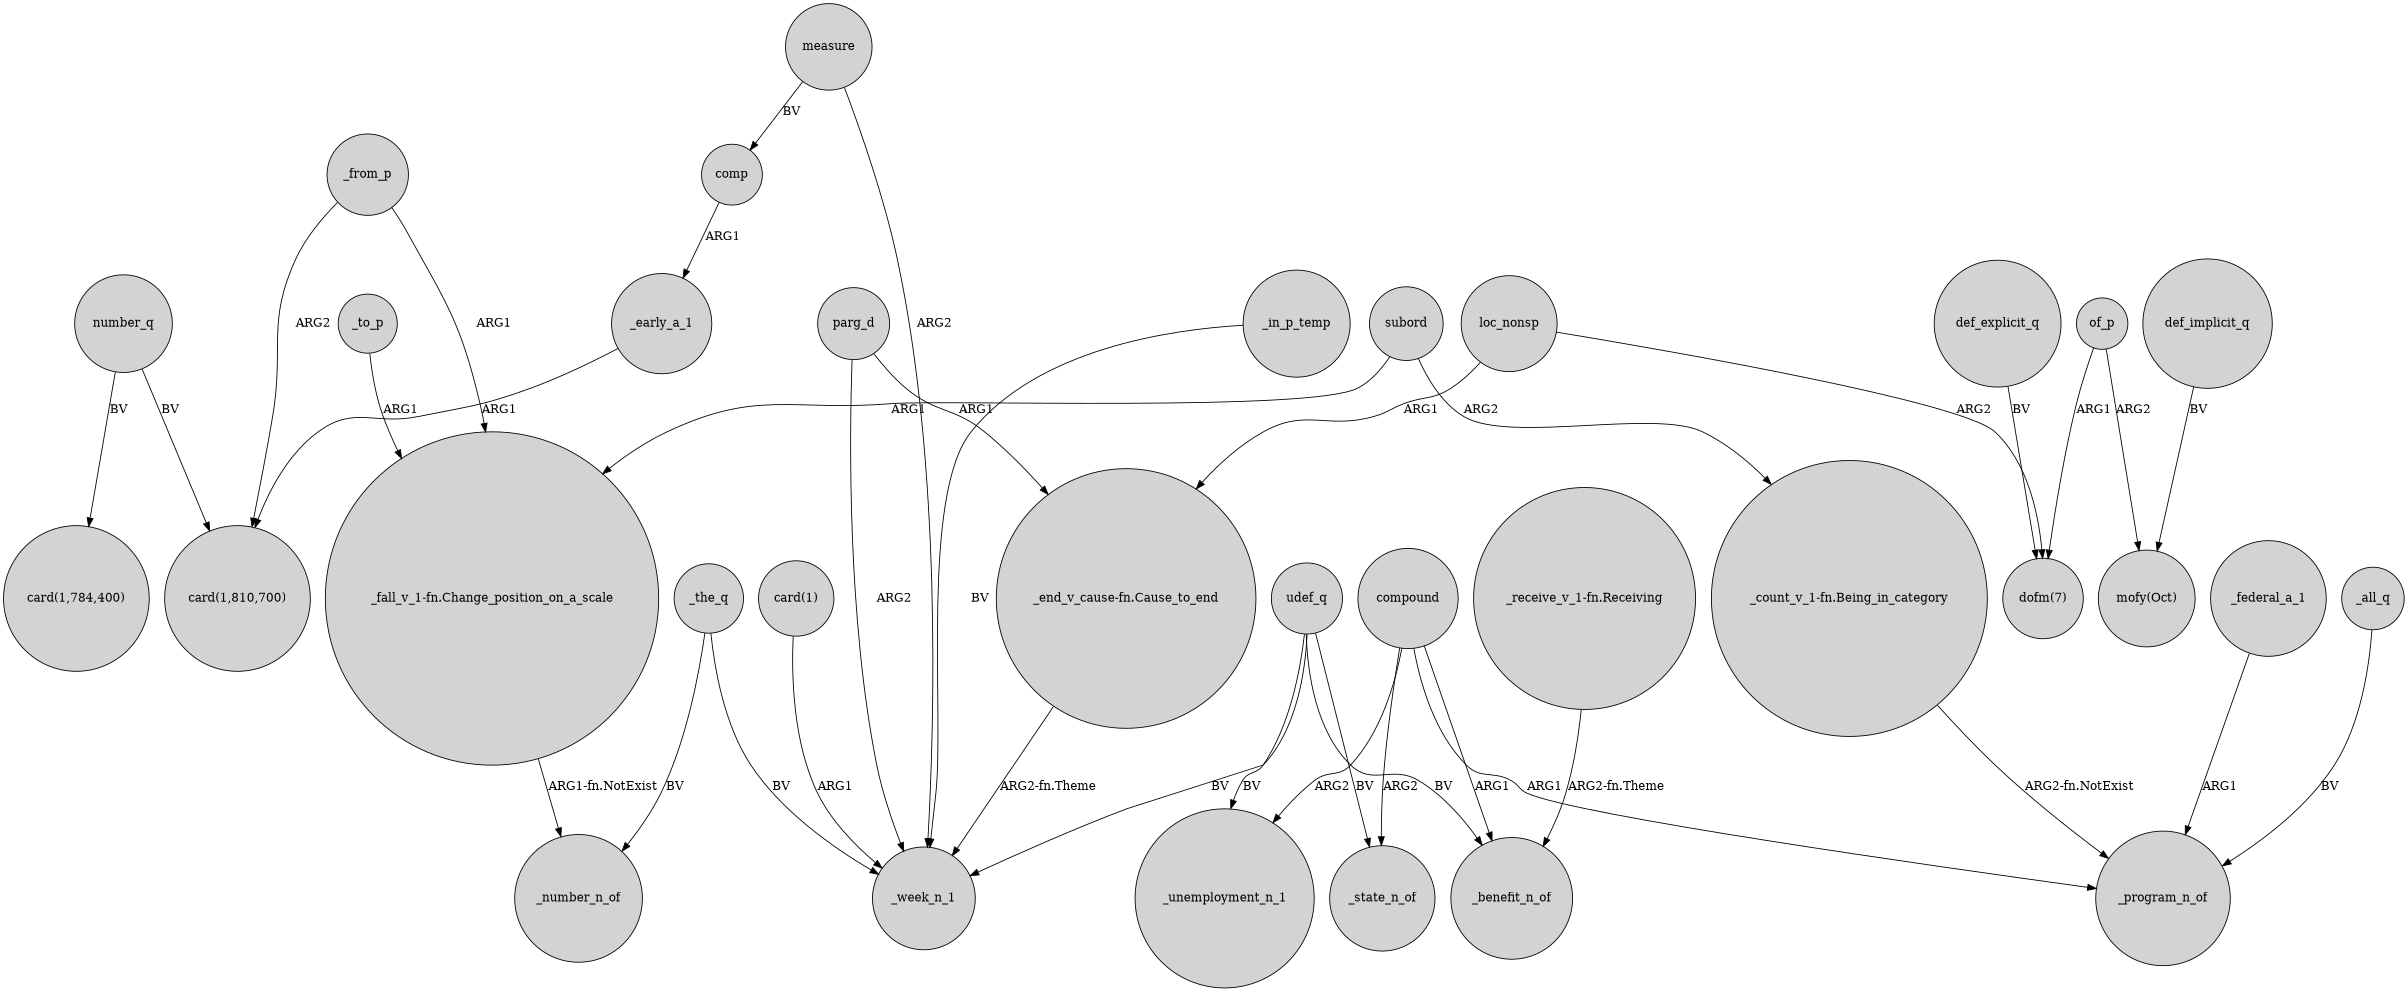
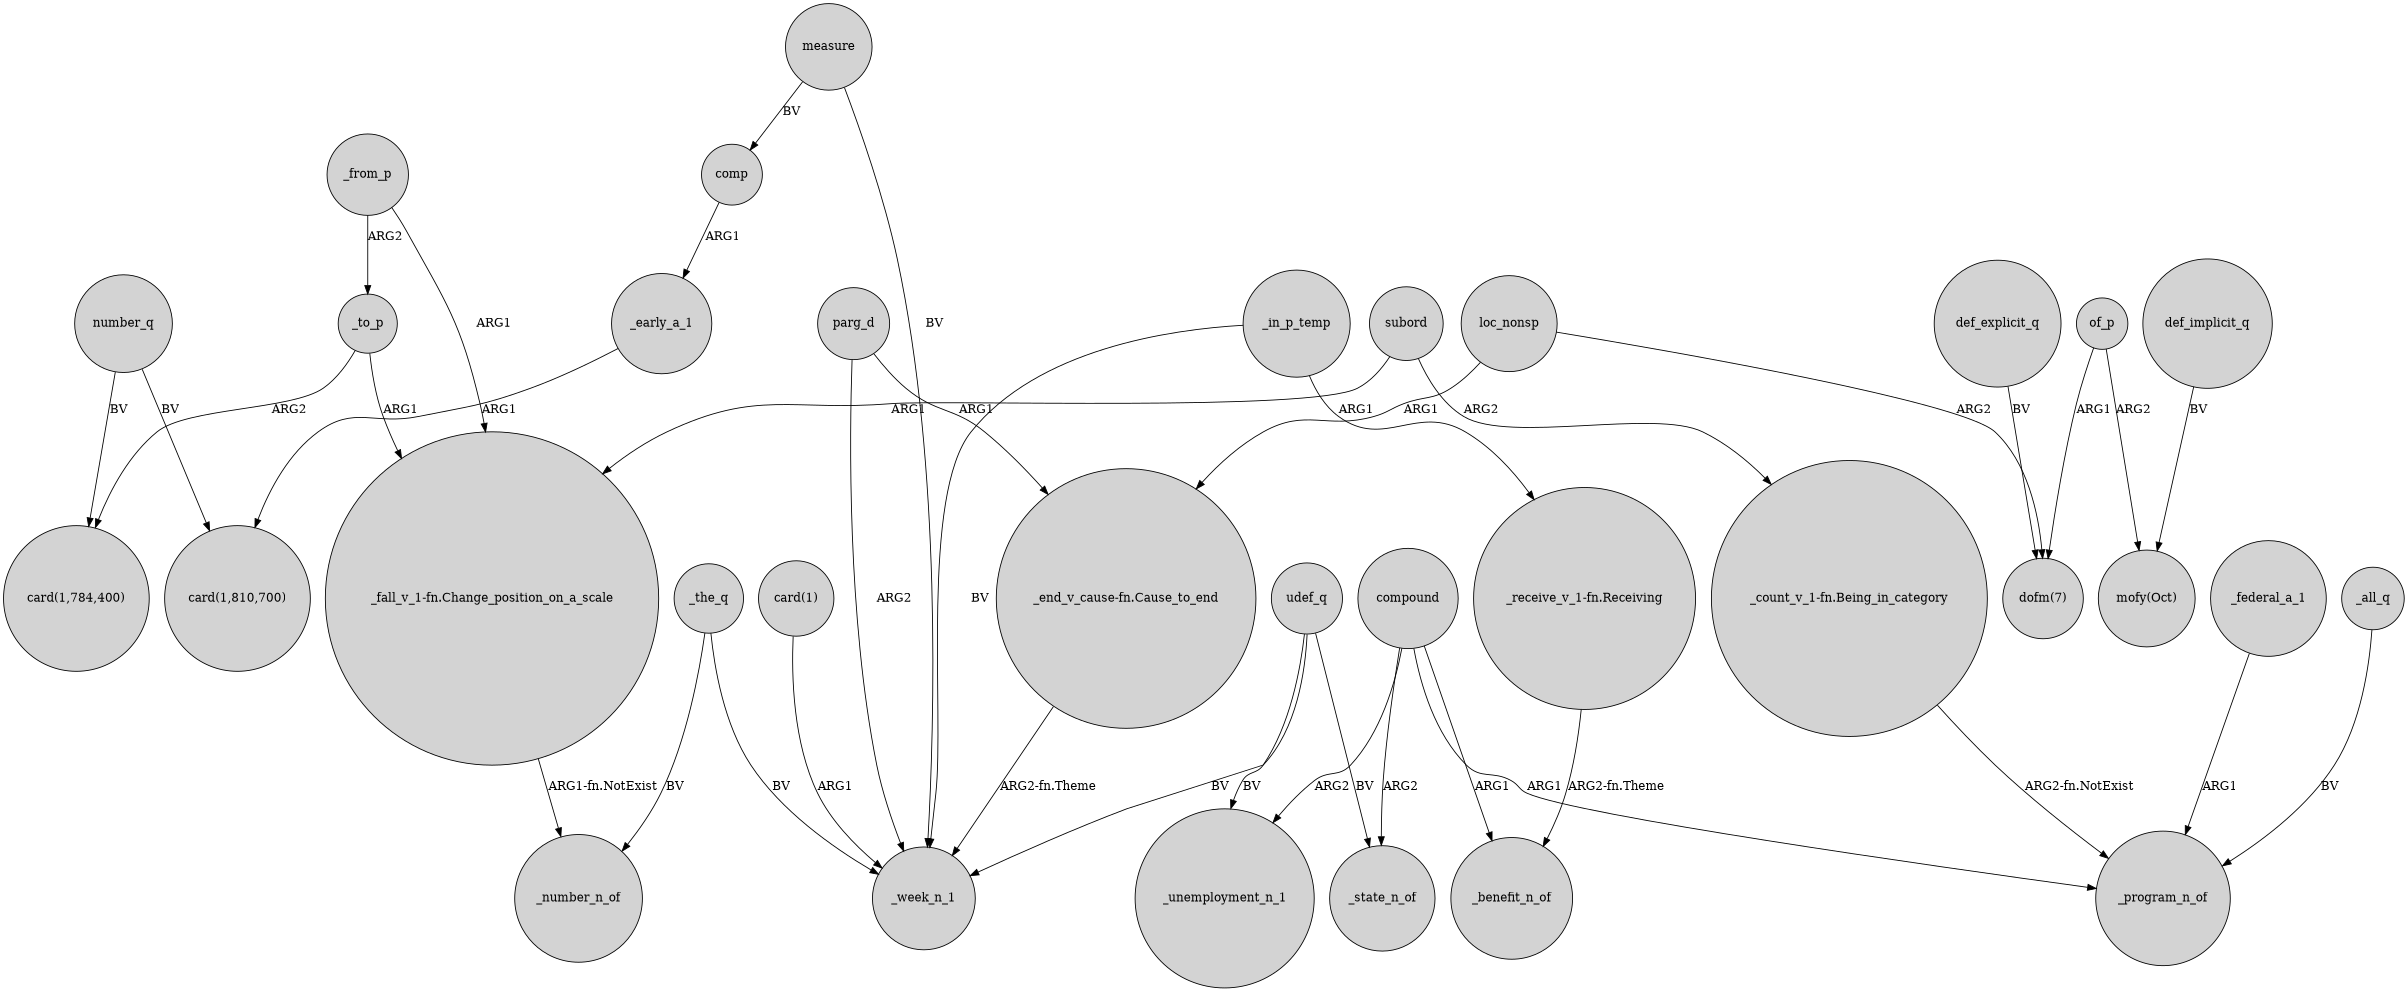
edge "measure" -> "_week_n_1": label "ARG2" -> "BV"
edge "_from_p" -> "card(1,810,700)": now "_from_p" -> "_to_p"
edge "_to_p" -> "card(1,784,400)": added, label "ARG2"
edge "_in_p_temp" -> "_receive_v_1-fn.Receiving": added, label "ARG1"
edge "udef_q" -> "_benefit_n_of": removed, label "BV"
